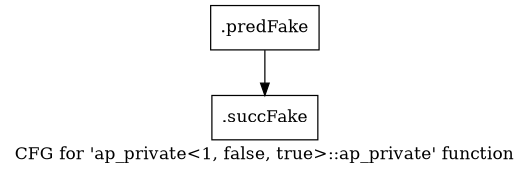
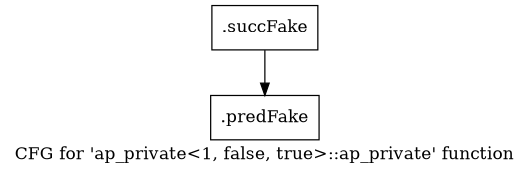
edge ".predFake" -> ".succFake": reversed
